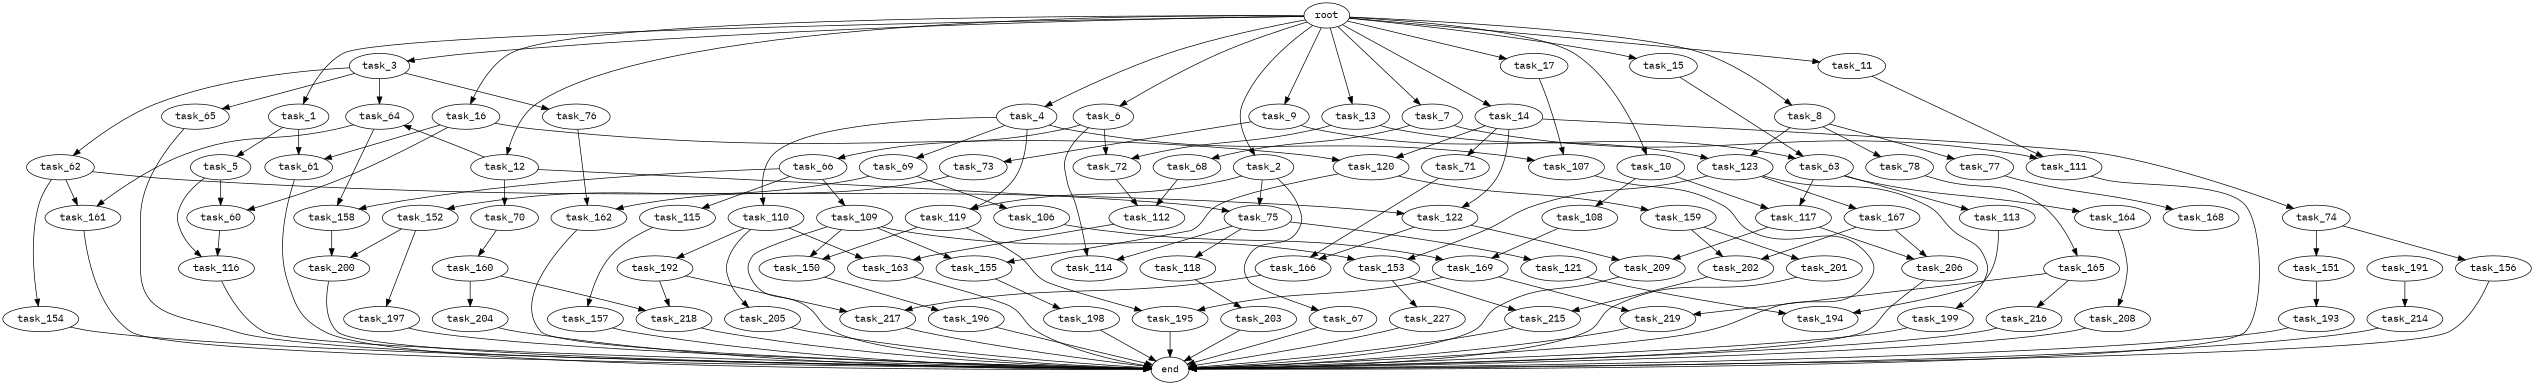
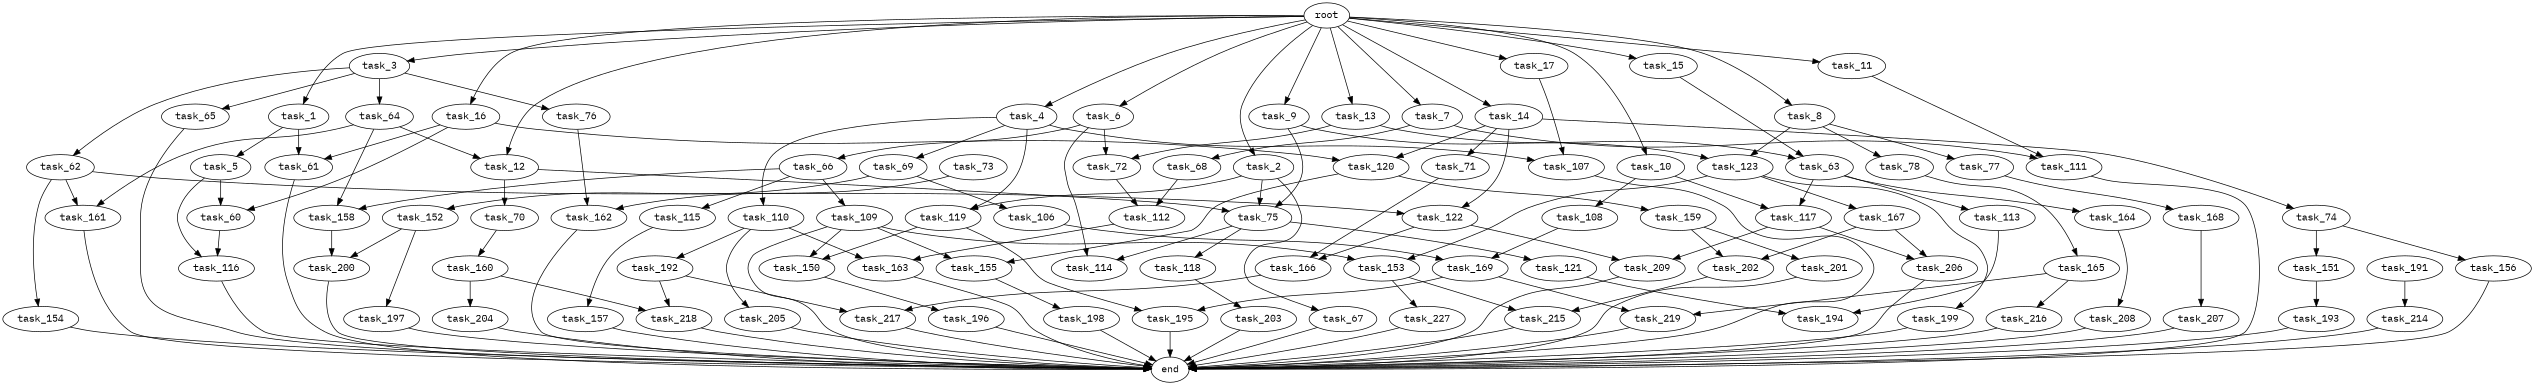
edge "task_9" -> "task_73": now "task_9" -> "task_75"
edge "task_12" -> "task_64": reversed
node "task_207": added
